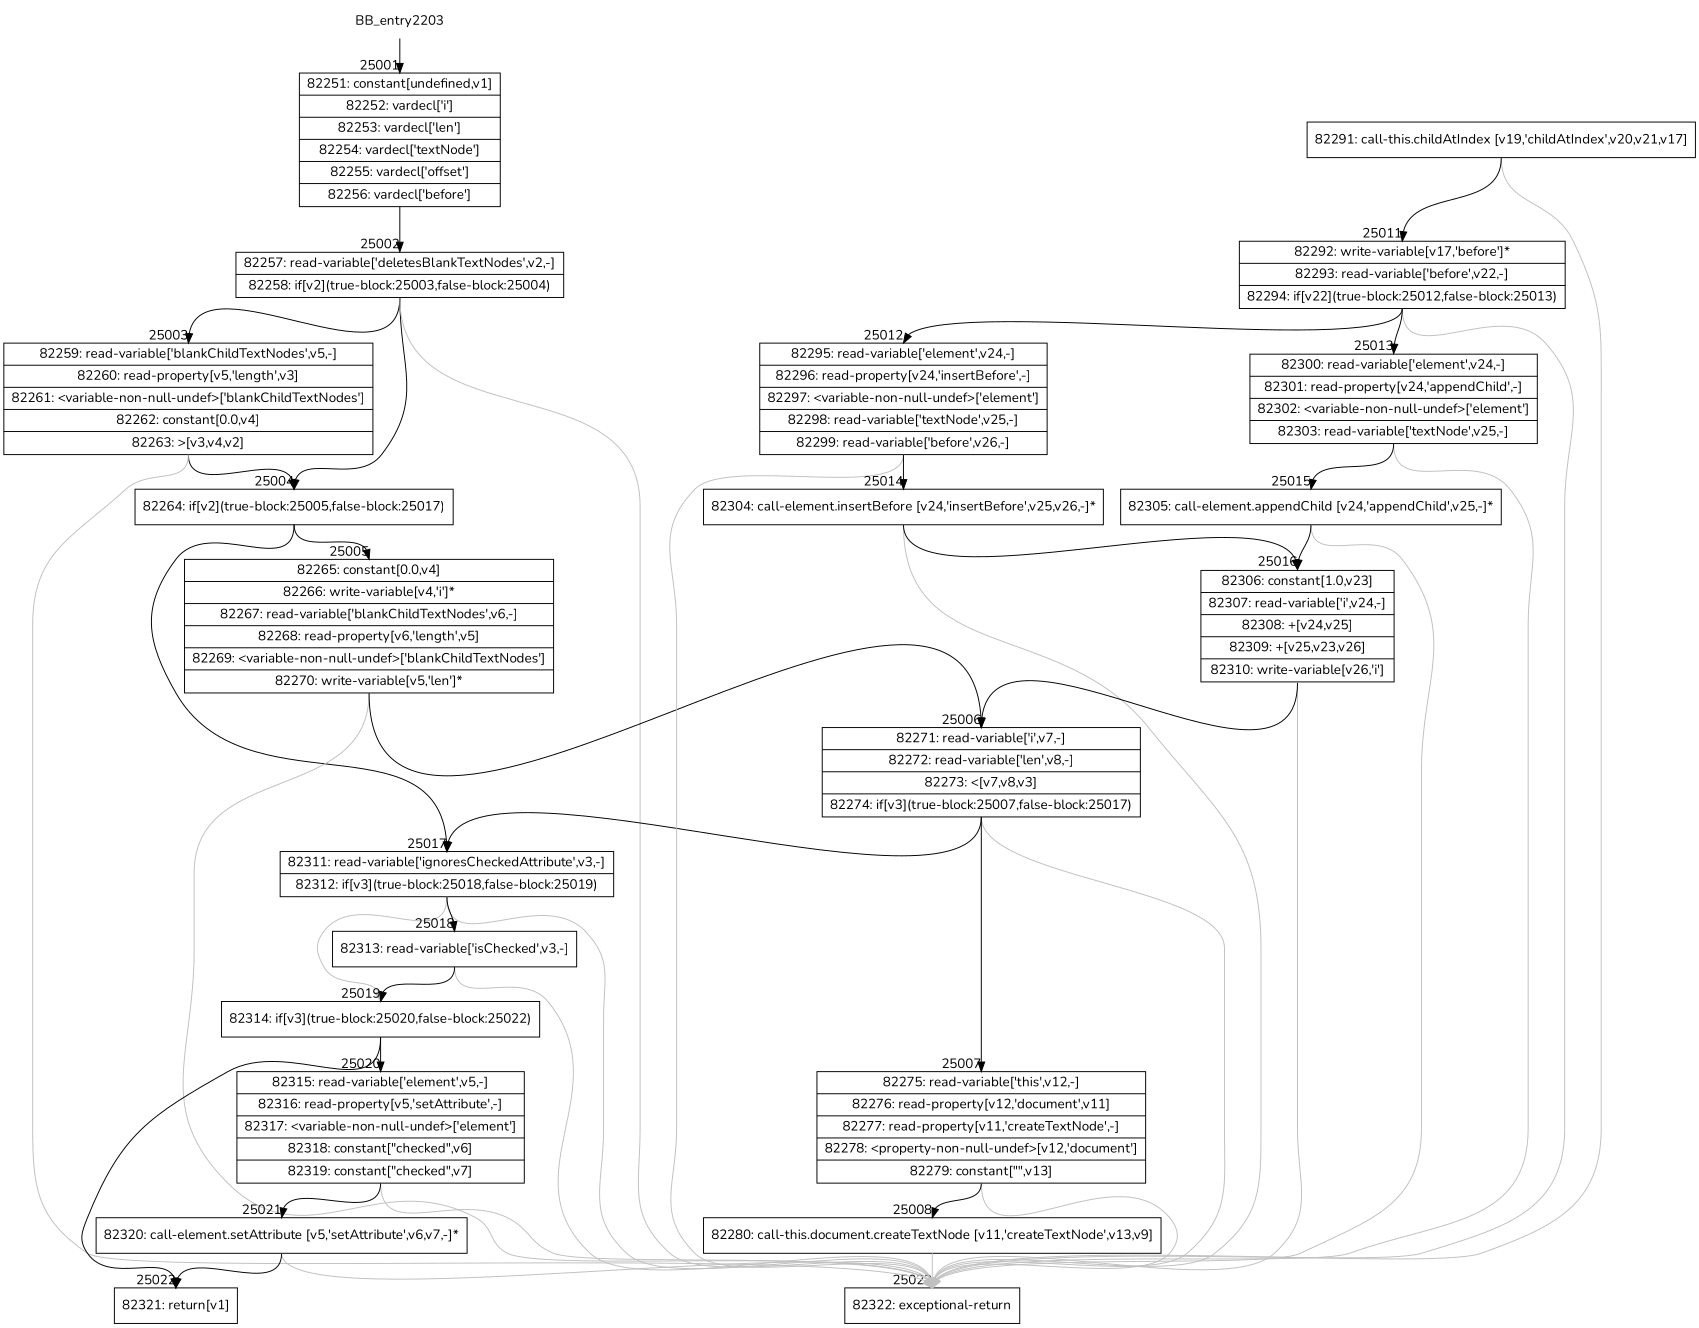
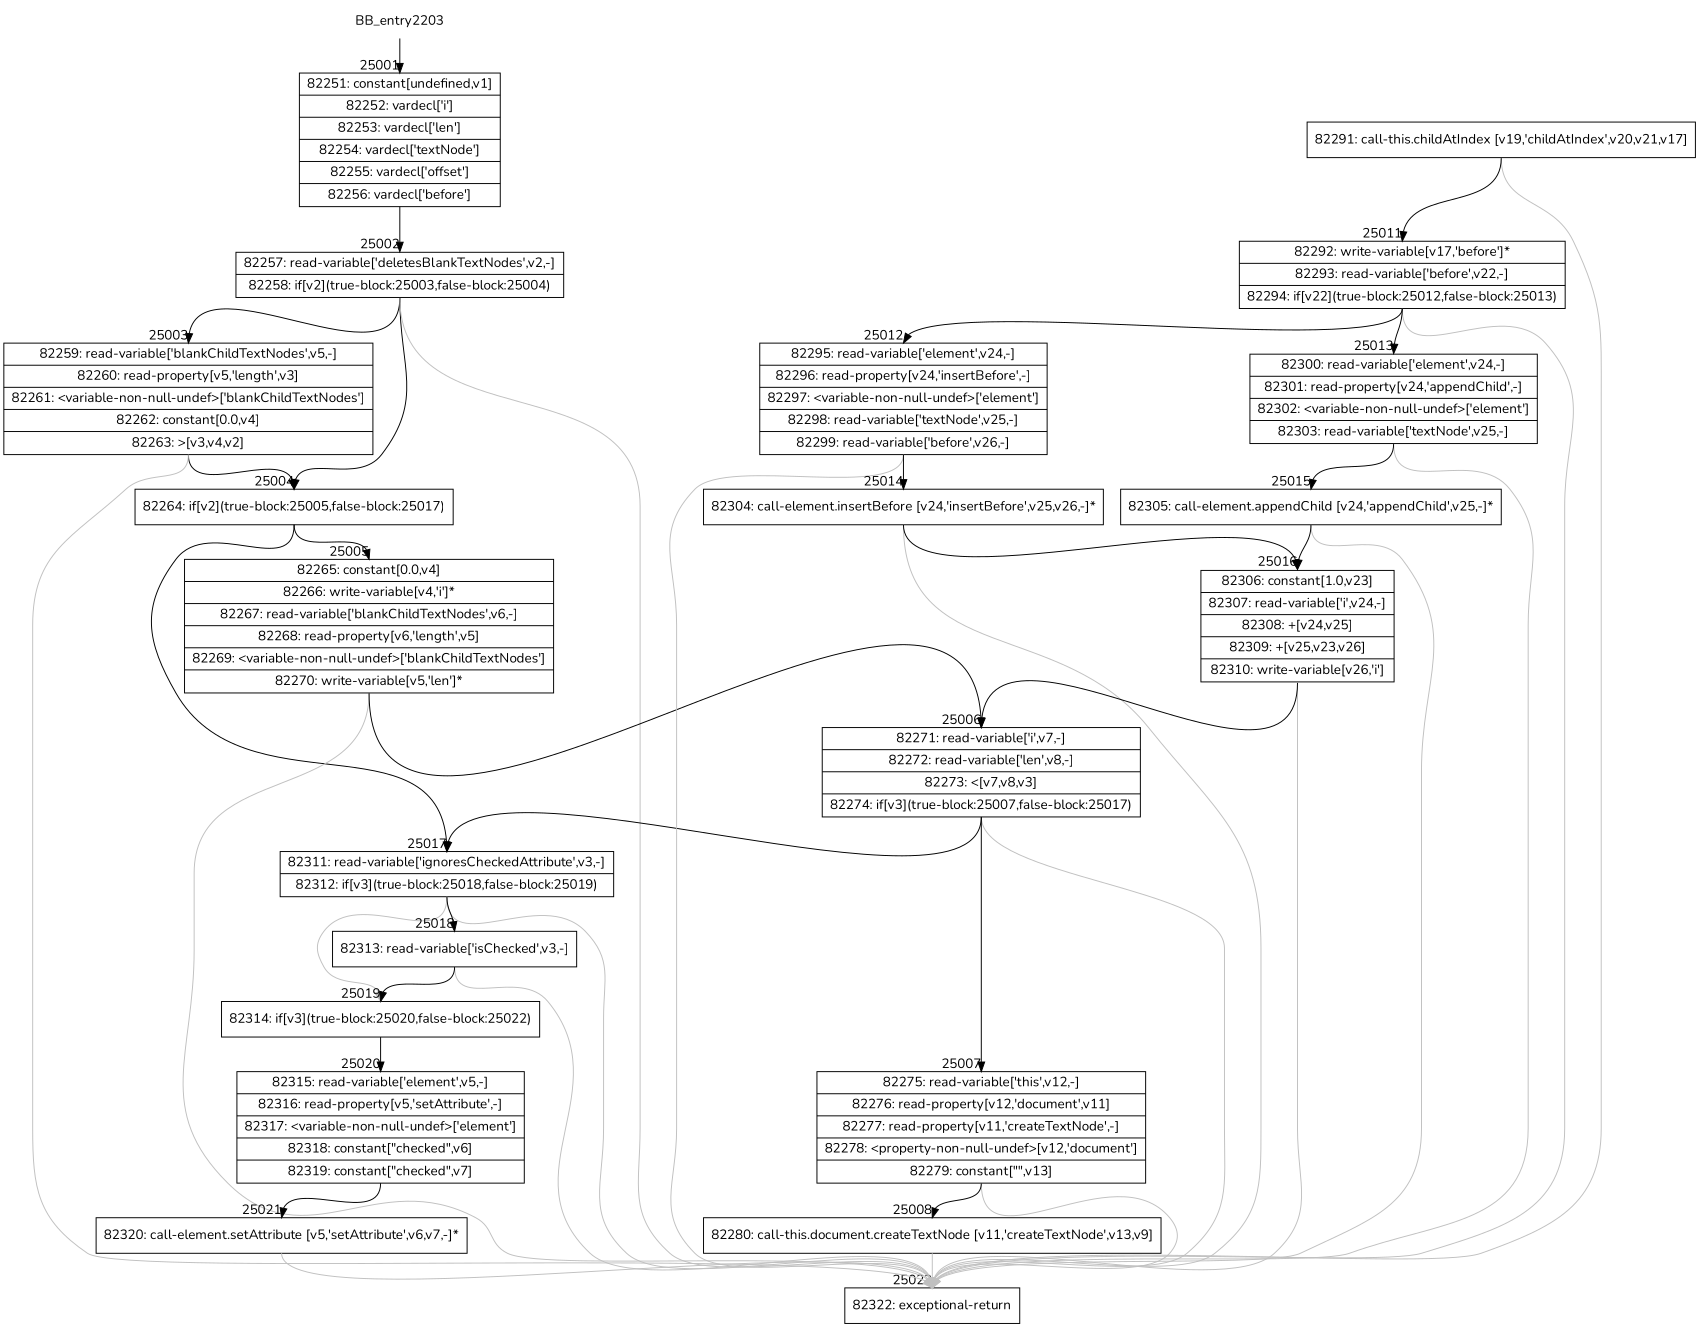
edge "82315: read-variable['element',v5,-]" -> "82322: exceptional-return": removed
node "82321: return[v1]": removed
